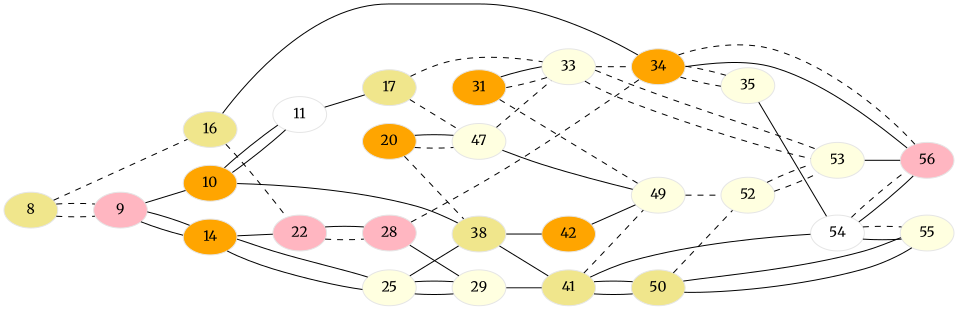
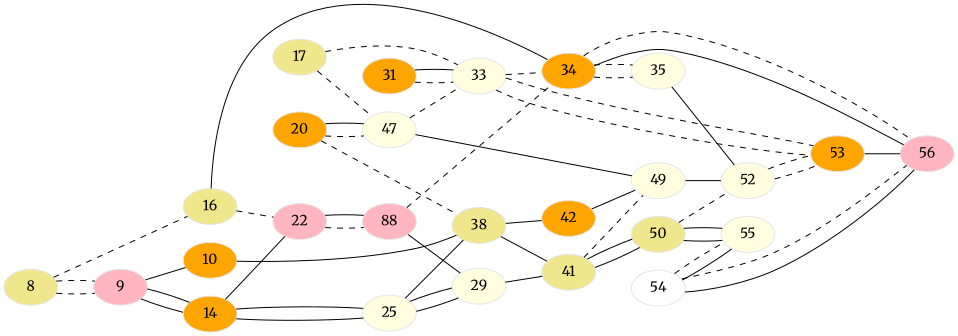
node "11": removed
edge "31" -- "49": removed
node "53": fillcolor lightyellow -> orange
edge "35" -- "54": now "35" -- "52"
edge "49" -- "52": style dashed -> solid
node "28": label "28" -> "88"
edge "54" -- "41": removed
